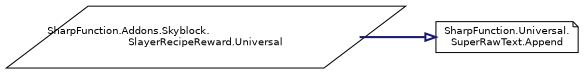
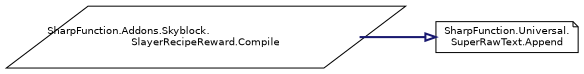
node "SharpFunction.Addons.Skyblock. SlayerRecipeReward.Universal": label "SharpFunction.Addons.Skyblock. SlayerRecipeReward.Universal" -> "SharpFunction.Addons.Skyblock. SlayerRecipeReward.Compile"
